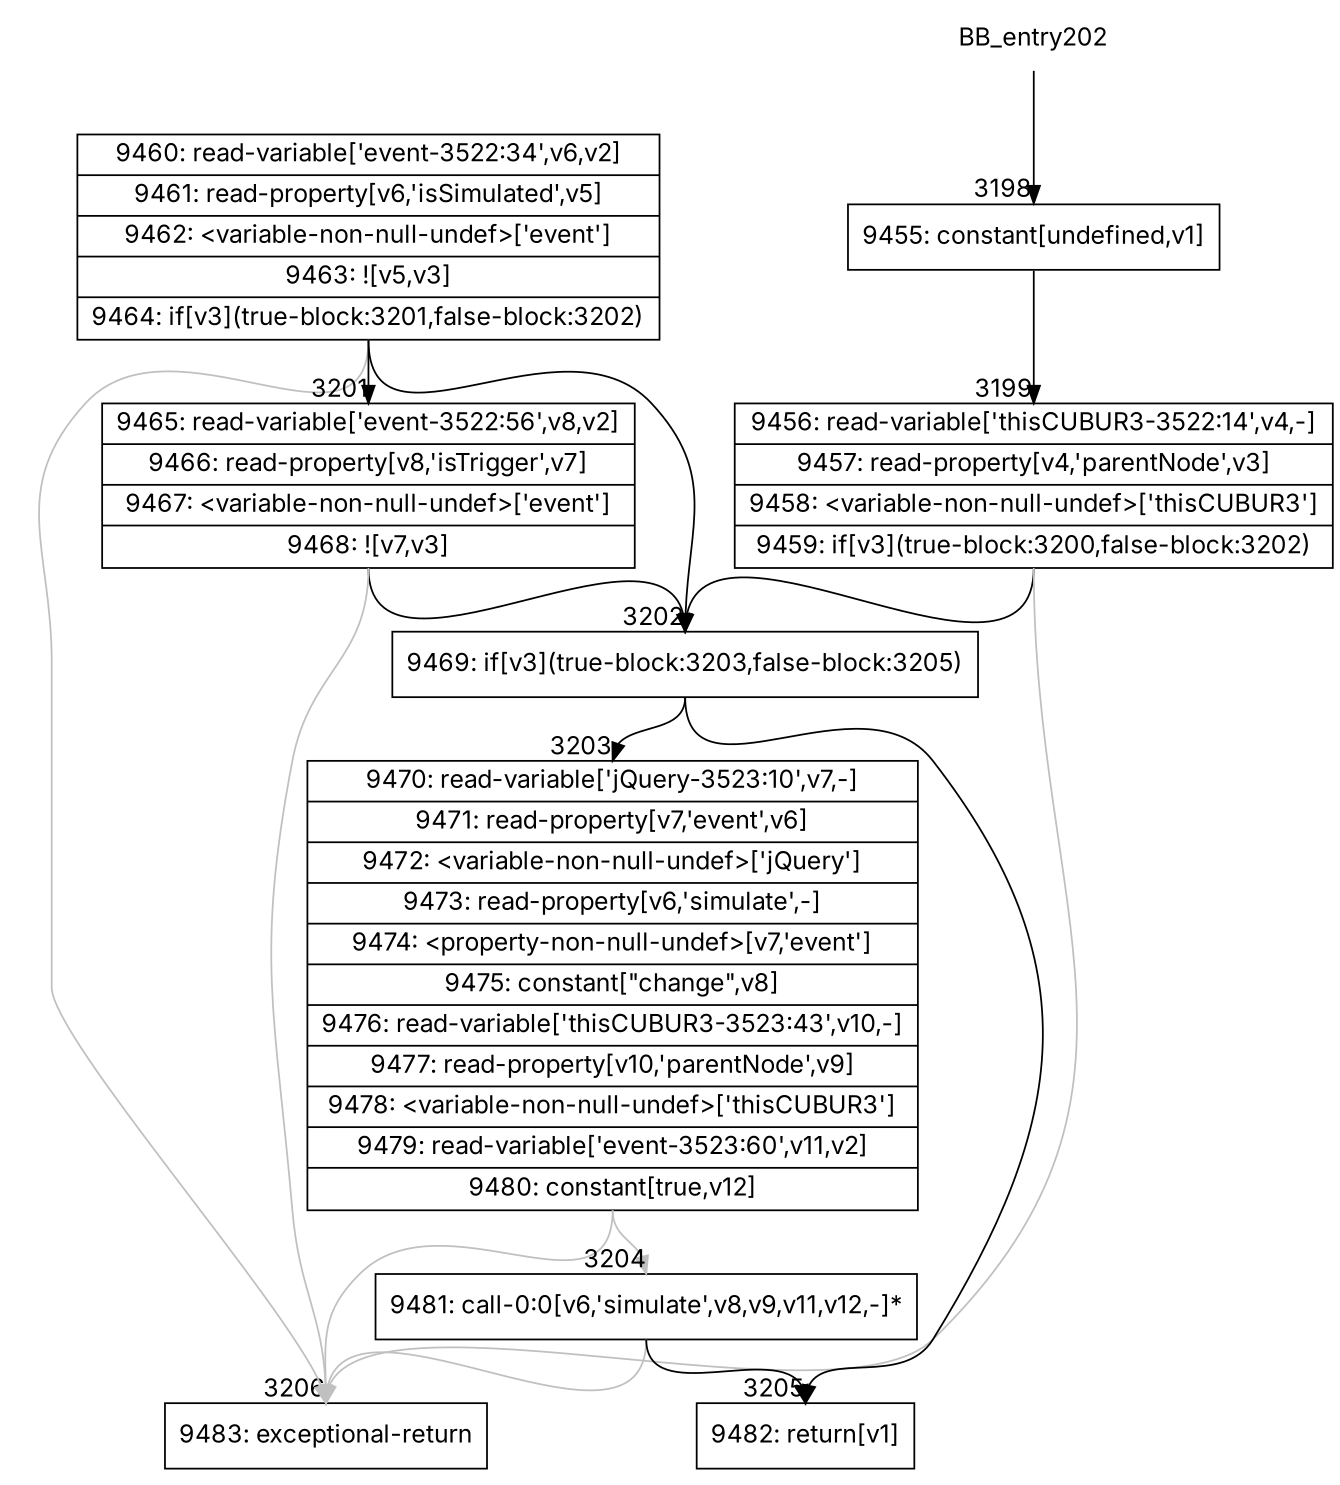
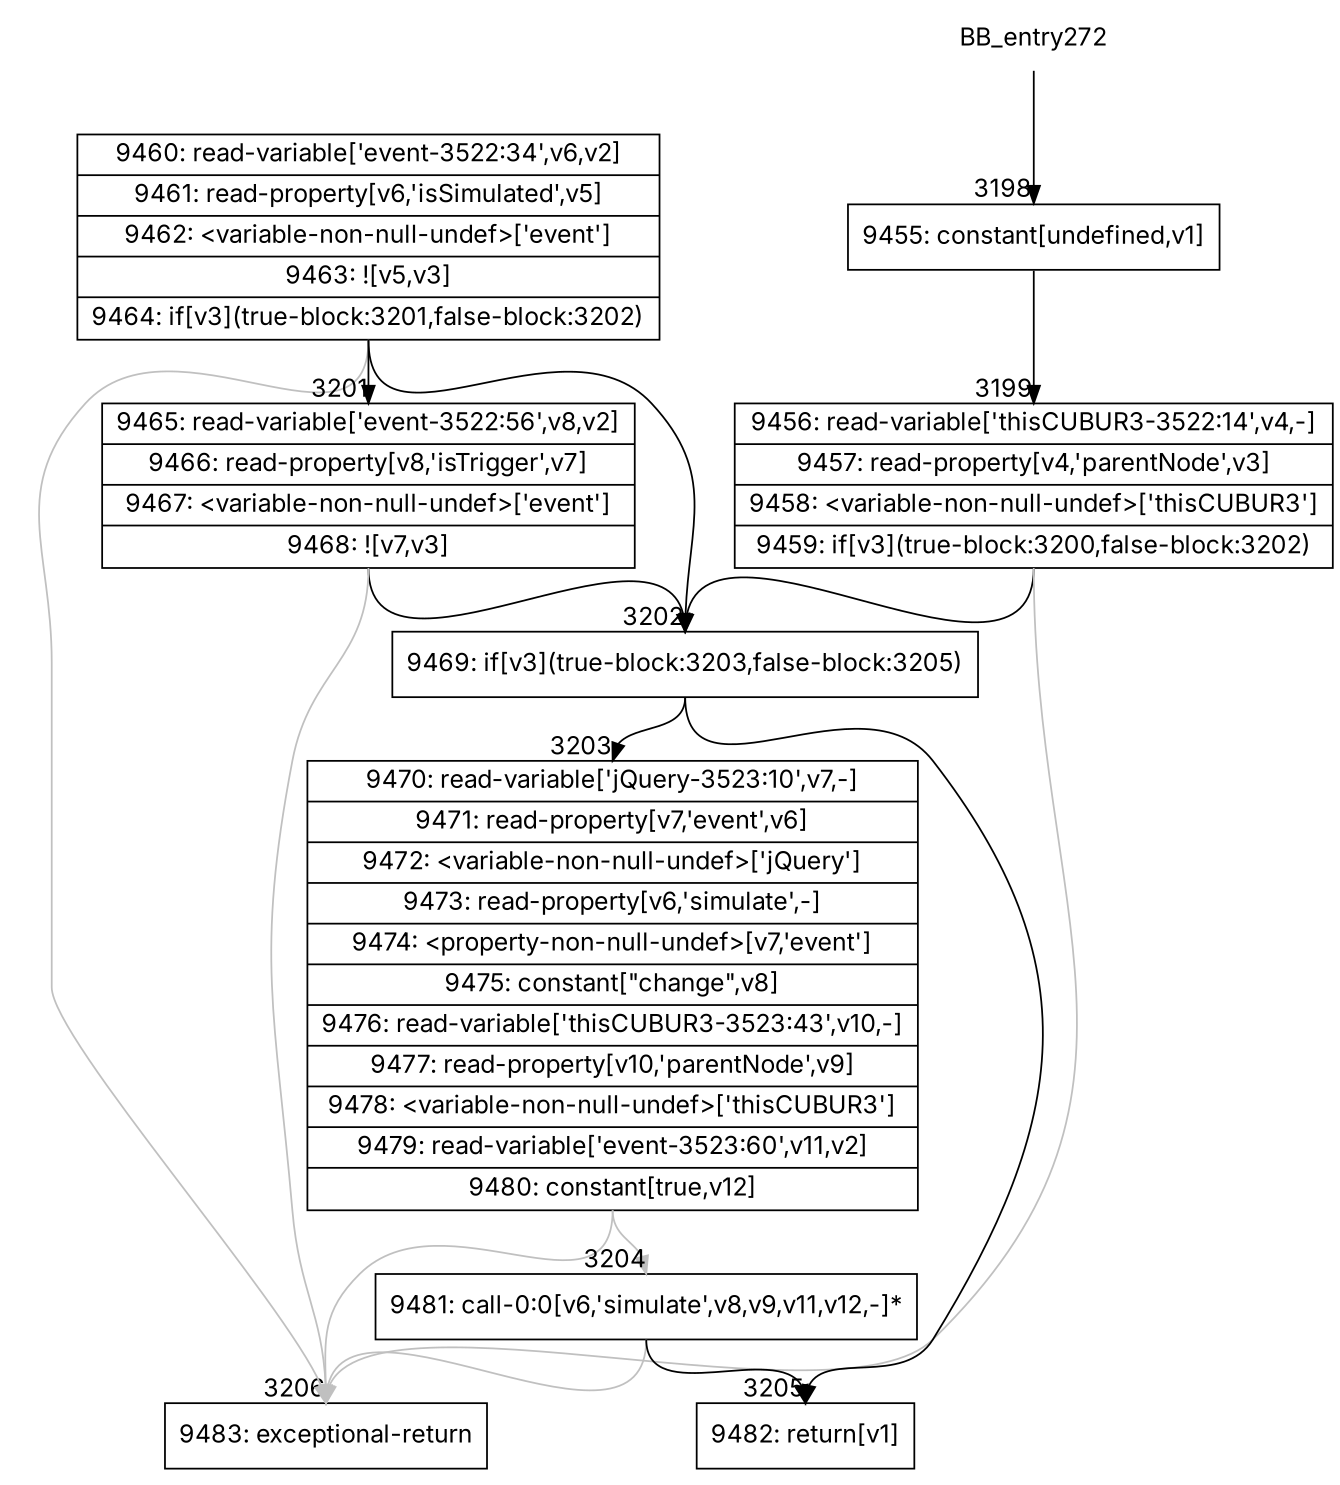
node "BB_entry202": label "BB_entry202" -> "BB_entry272"
